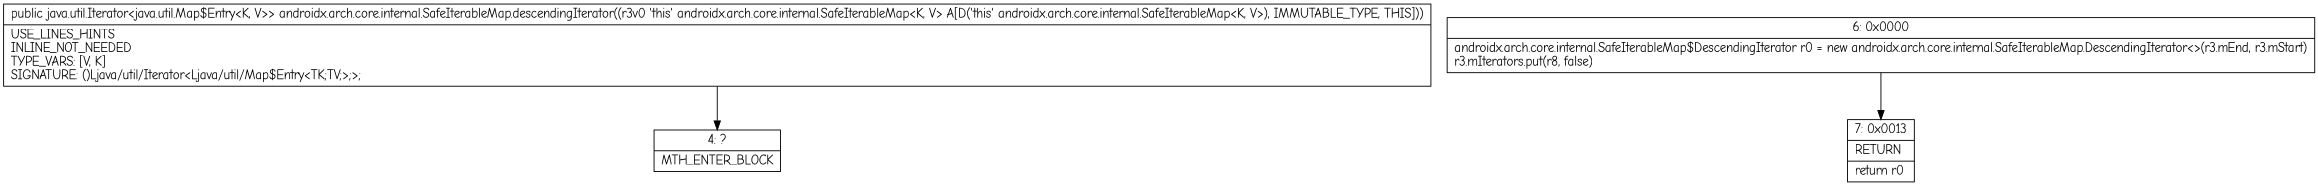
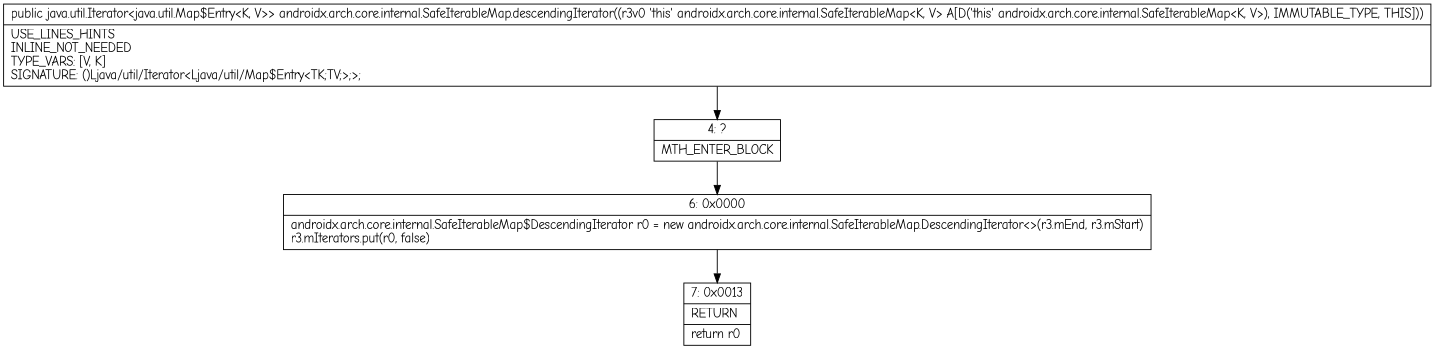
node "6: 0x0000": text "r3.mIterators.put(r8, false)" -> "r3.mIterators.put(r0, false)"
edge "4: ?" -> "6: 0x0000": added
